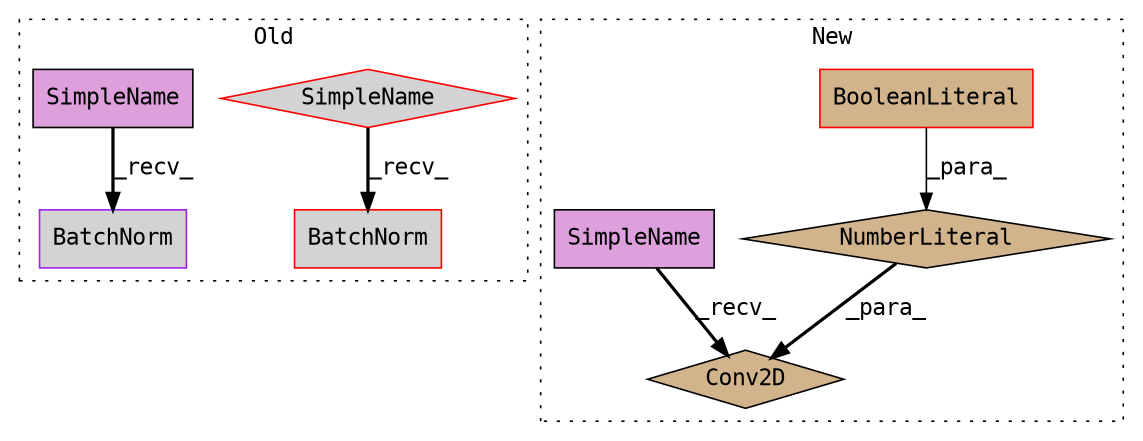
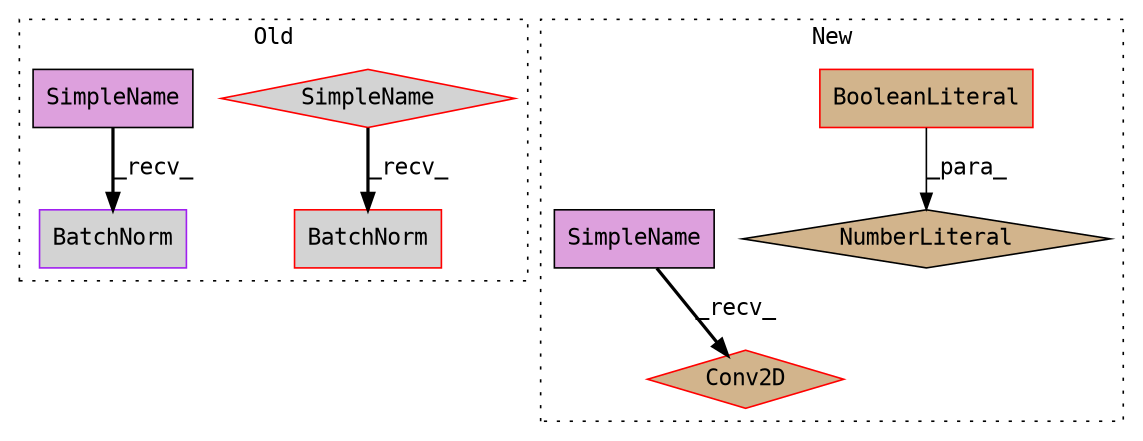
edge "NumberLiteral" -> "Conv2D": removed, label "_para_"
node "Conv2D": color black -> red
